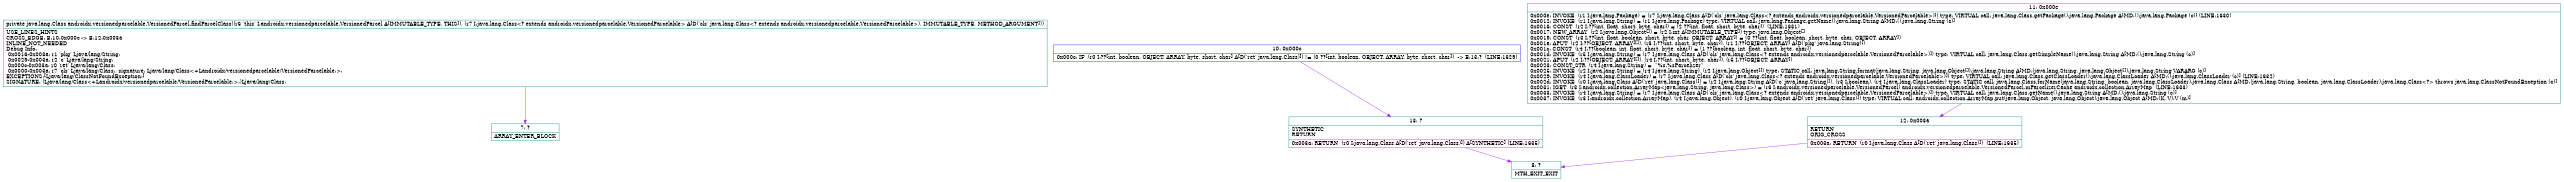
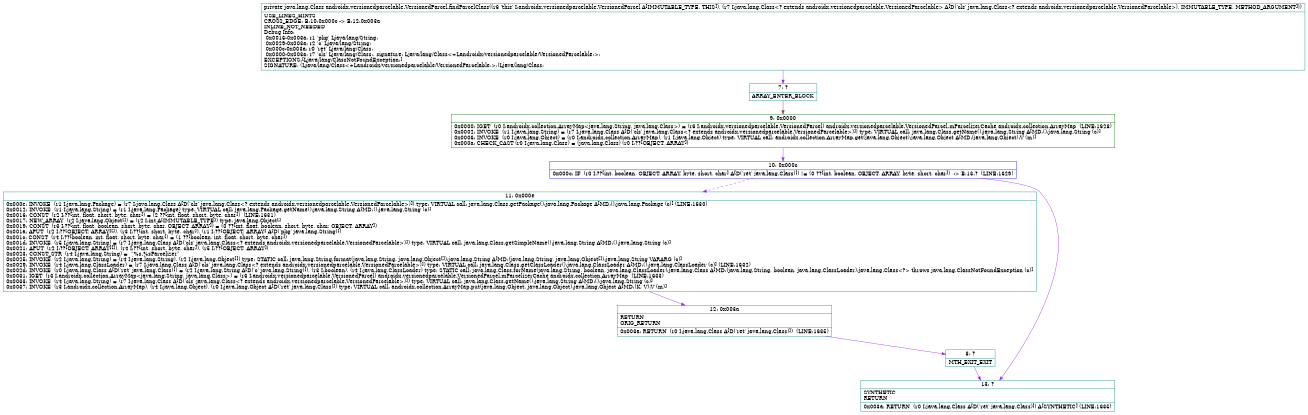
node "9: 0x0000": added
node "12: 0x003a": text "ORIG_CROSS" -> "ORIG_RETURN"
edge "13: ?" -> "8: ?": reversed
edge "10: 0x000c" -> "11: 0x000e": added
